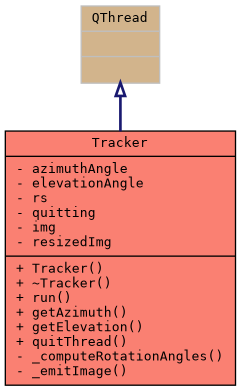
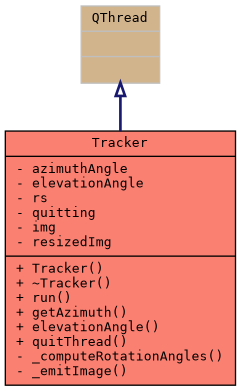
node "Tracker": text "+ getElevation()" -> "+ elevationAngle()"
